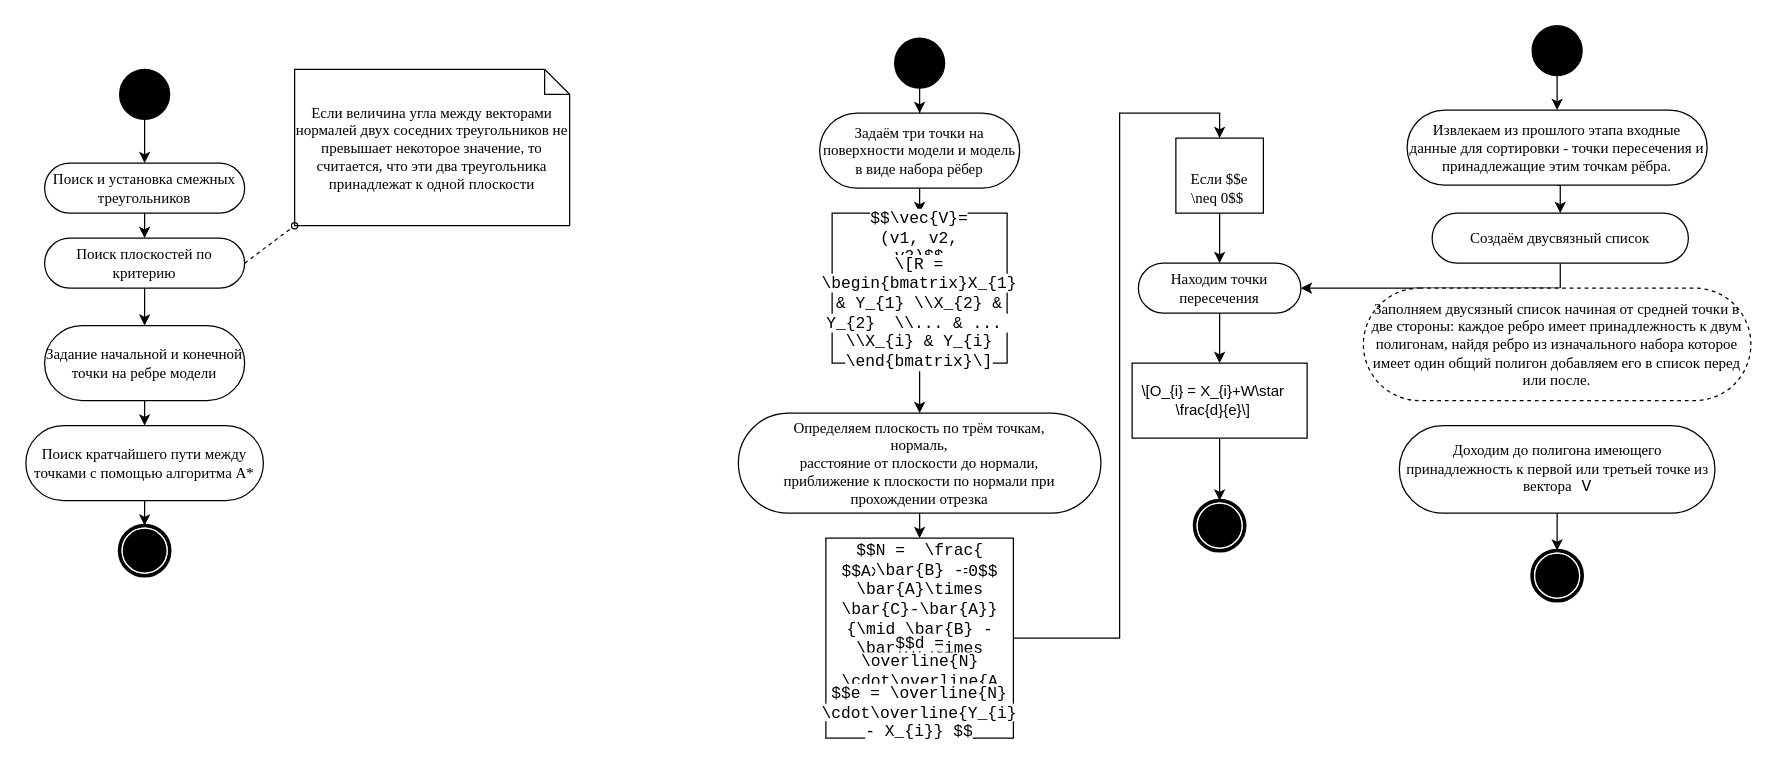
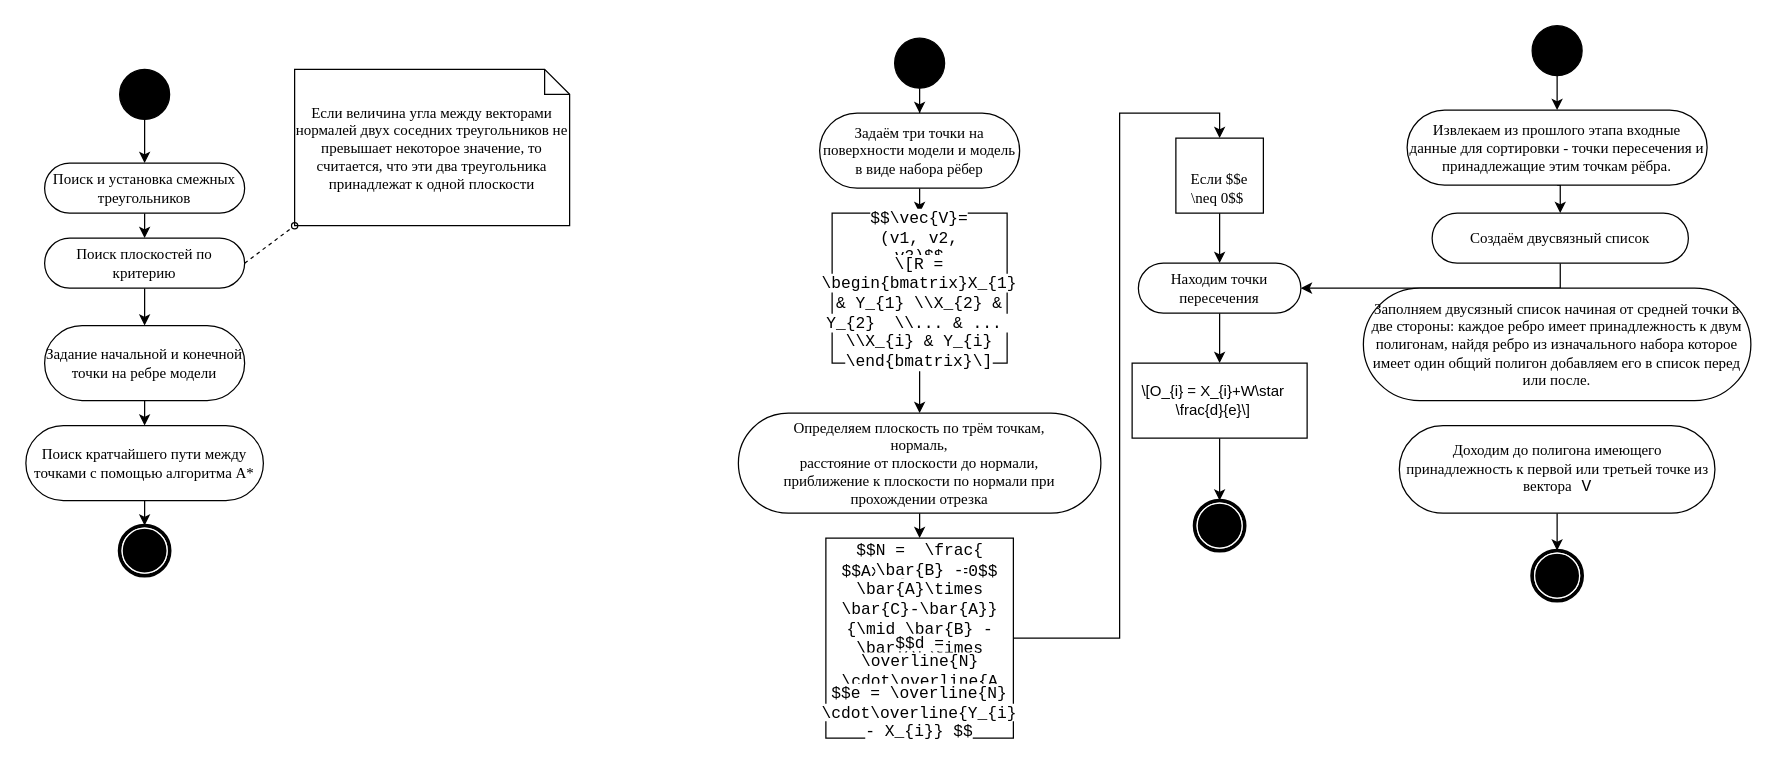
node "Заполняем двусязный список начиная от средней точки в две стороны: каждое ребро имеет принадлежность к двум полигонам, найдя ребро из изначального набора которое имеет один общий полигон добавляем его в список перед или после.": style dashed -> solid
